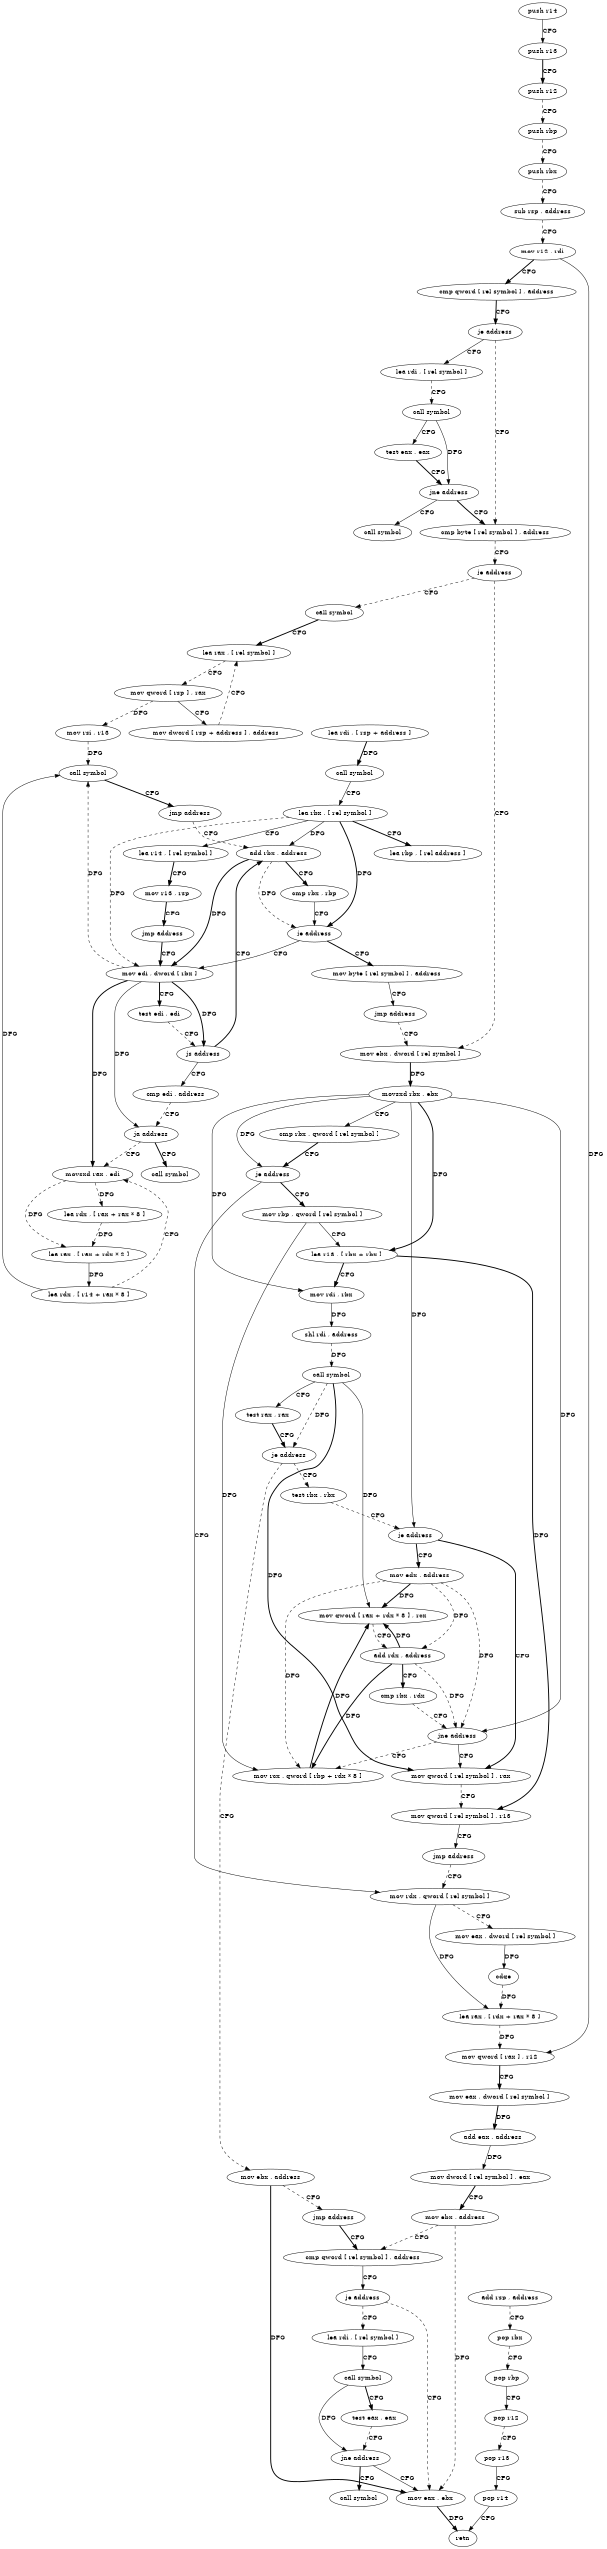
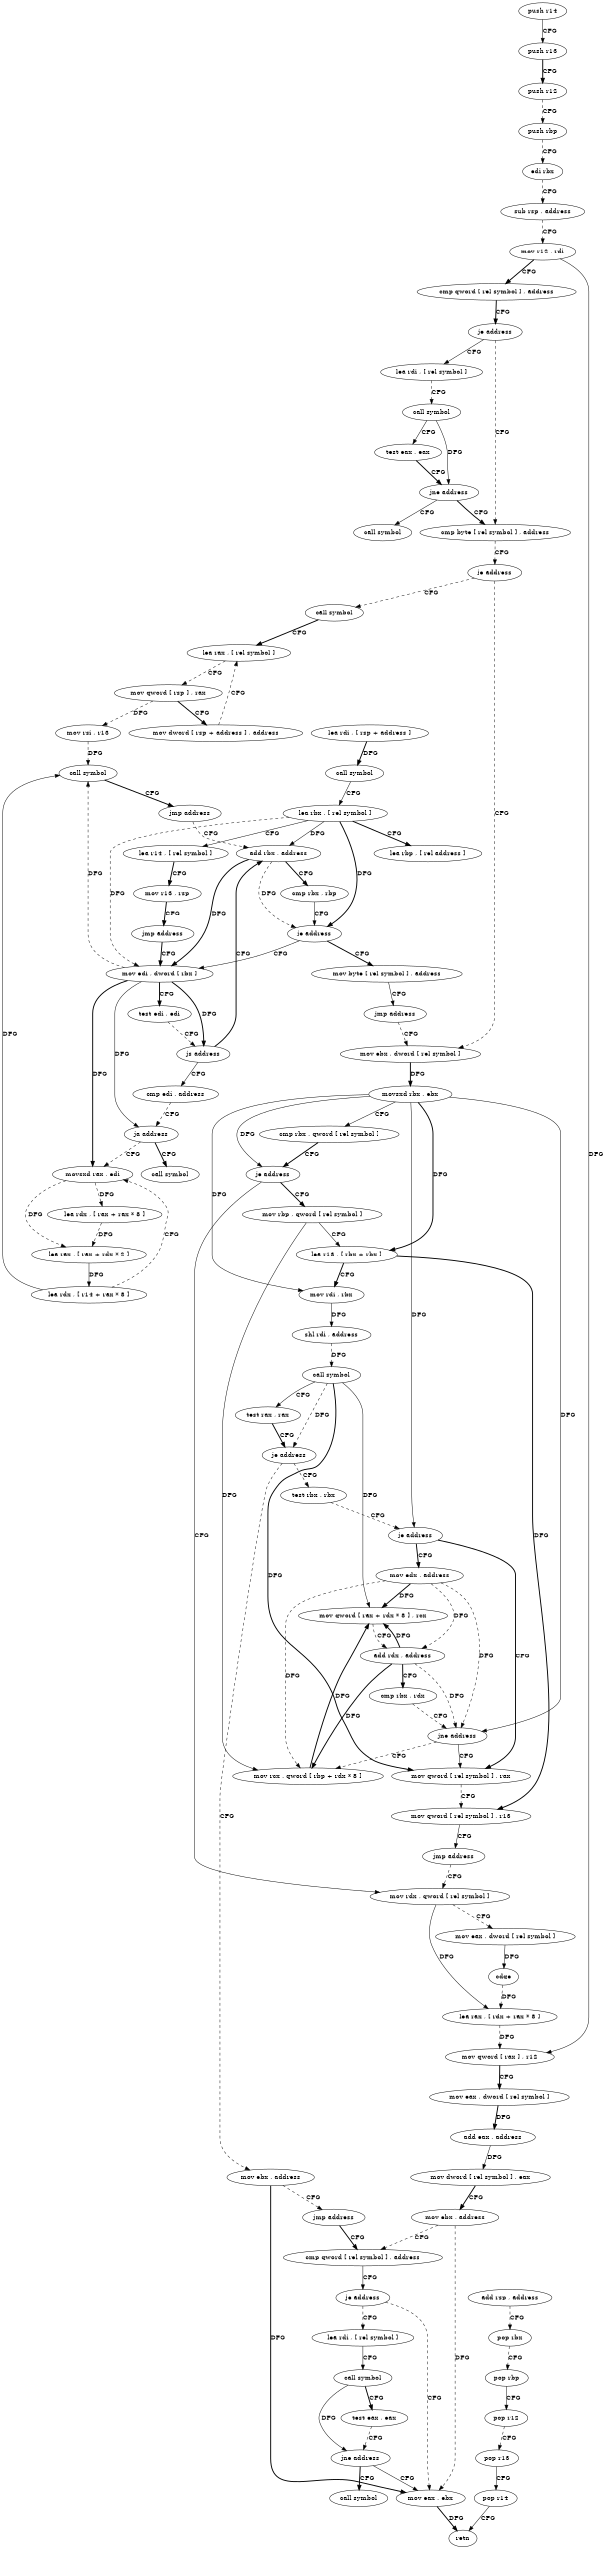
node "push rbx": label "push rbx" -> "edi rbx"
edge "mov qword [ rsp ] , rax" -> "mov dword [ rsp + address ] , address": style solid -> bold
